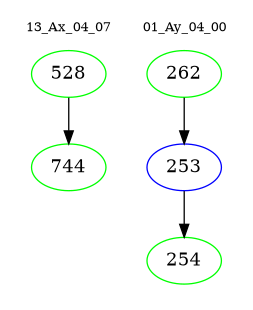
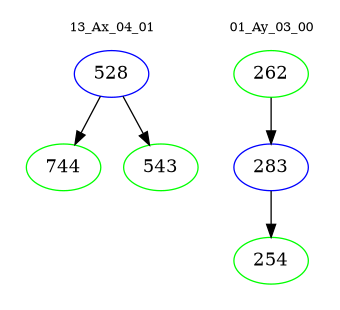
cluster "13_Ax_04_07": label "13_Ax_04_07" -> "13_Ax_04_01"
cluster "01_Ay_04_00": label "01_Ay_04_00" -> "01_Ay_03_00"
node "528": color green -> blue
node "543": added
node "253": label "253" -> "283"
